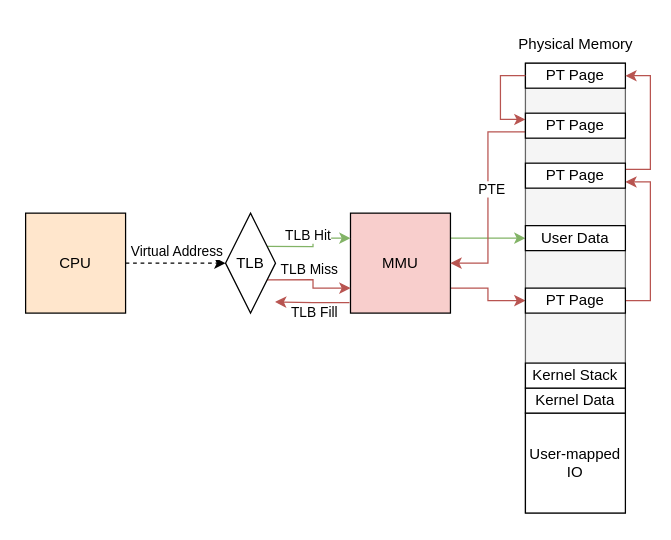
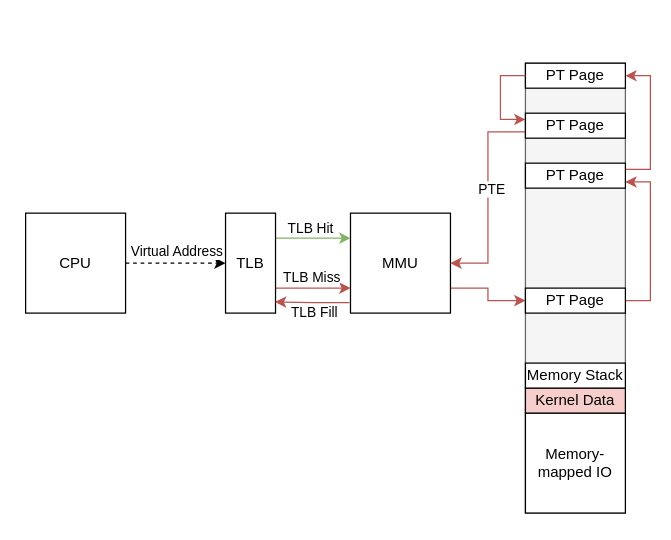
node "Physical Memory": removed
edge "MMU" -> "User Data": removed
node "User Data": removed
node "CPU": fillcolor #ffe6cc -> #ffffff
node "TLB": shape diamond -> rectangle
node "MMU": fillcolor #f8cecc -> #ffffff
node "Kernel Stack": label "Kernel Stack" -> "Memory Stack"
node "Kernel Data": fillcolor #ffffff -> #f8cecc
node "User-mapped IO": label "User-mapped IO" -> "Memory-mapped IO"
